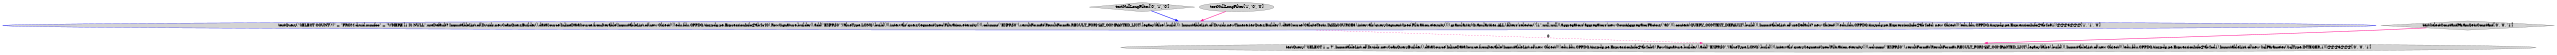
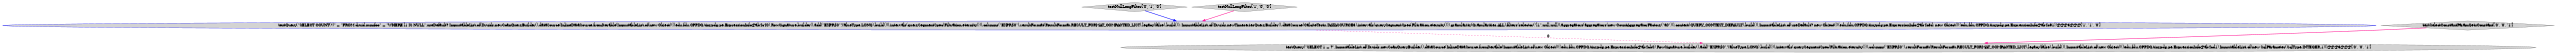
node "testNullLongFilter['1', '0', '0']": shape ellipse -> diamond
